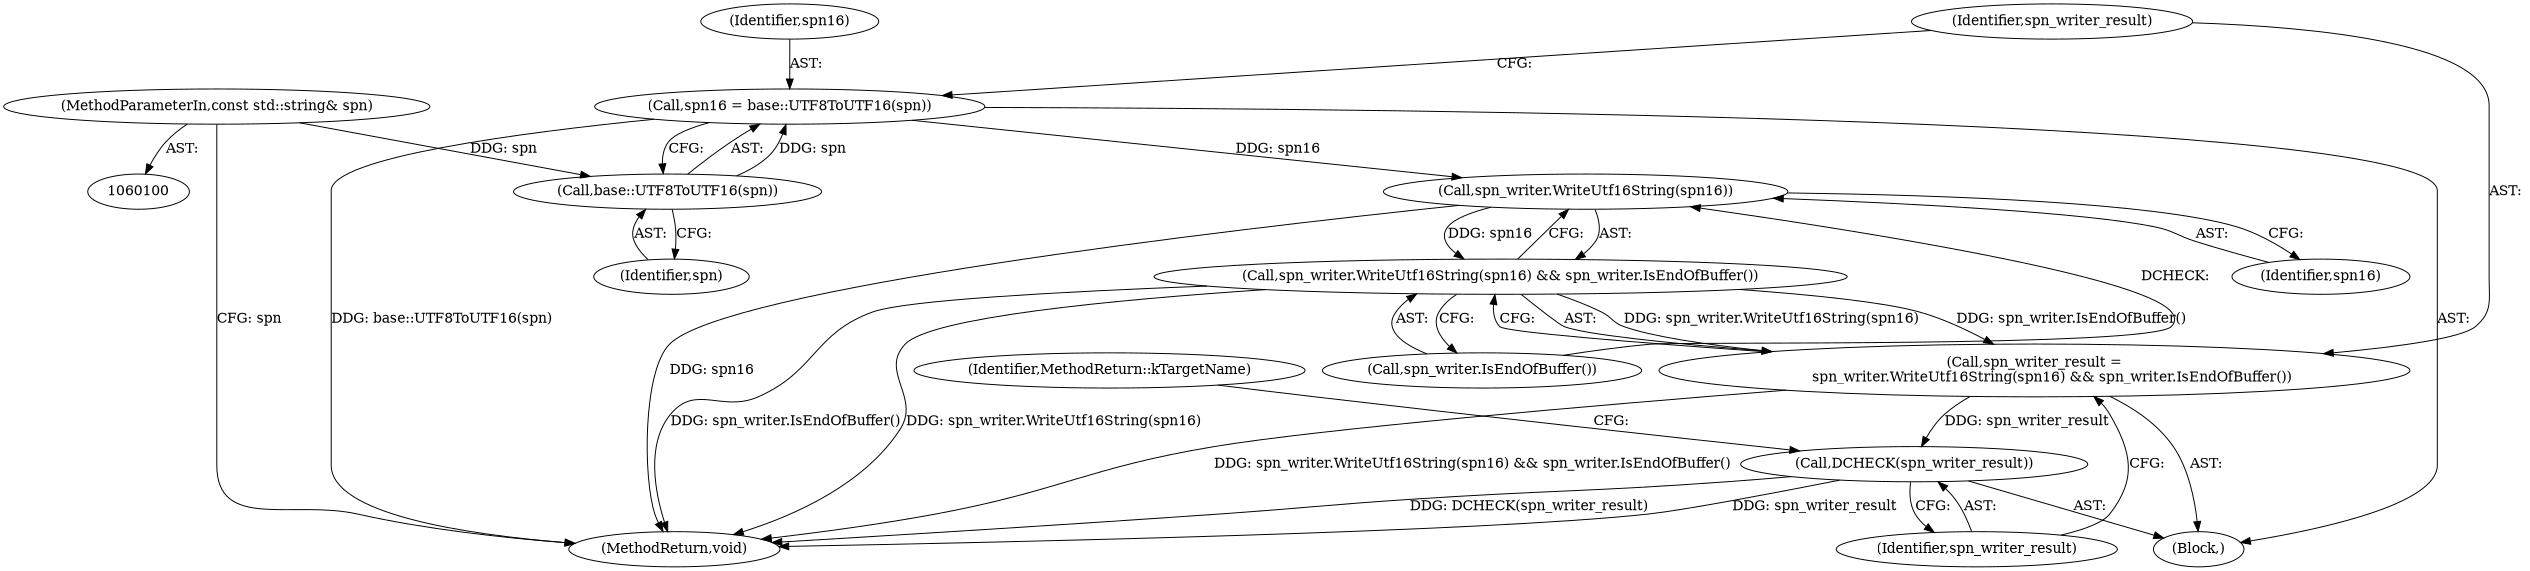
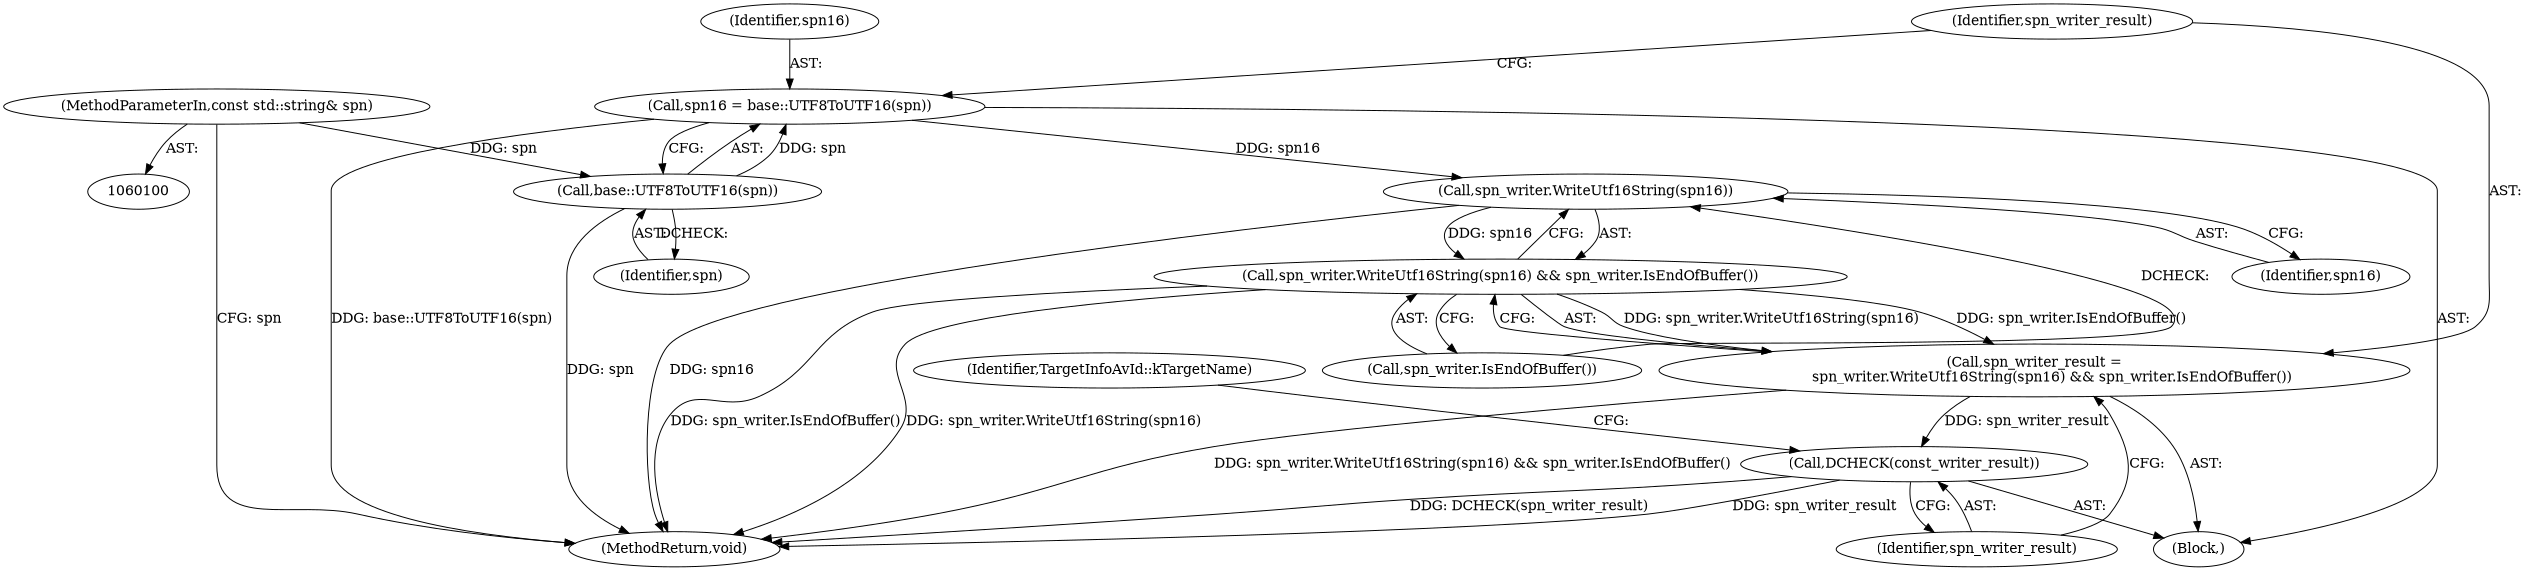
edge "(Call,base::UTF8ToUTF16(spn))" -> "(Identifier,spn)": label "CFG: " -> "DCHECK: "
edge "(Call,base::UTF8ToUTF16(spn))" -> "(MethodReturn,void)": added, label "DDG: spn"
node "(Identifier,MethodReturn::kTargetName)": label "(Identifier,MethodReturn::kTargetName)" -> "(Identifier,TargetInfoAvId::kTargetName)"
node "(Call,DCHECK(spn_writer_result))": label "(Call,DCHECK(spn_writer_result))" -> "(Call,DCHECK(const_writer_result))"
